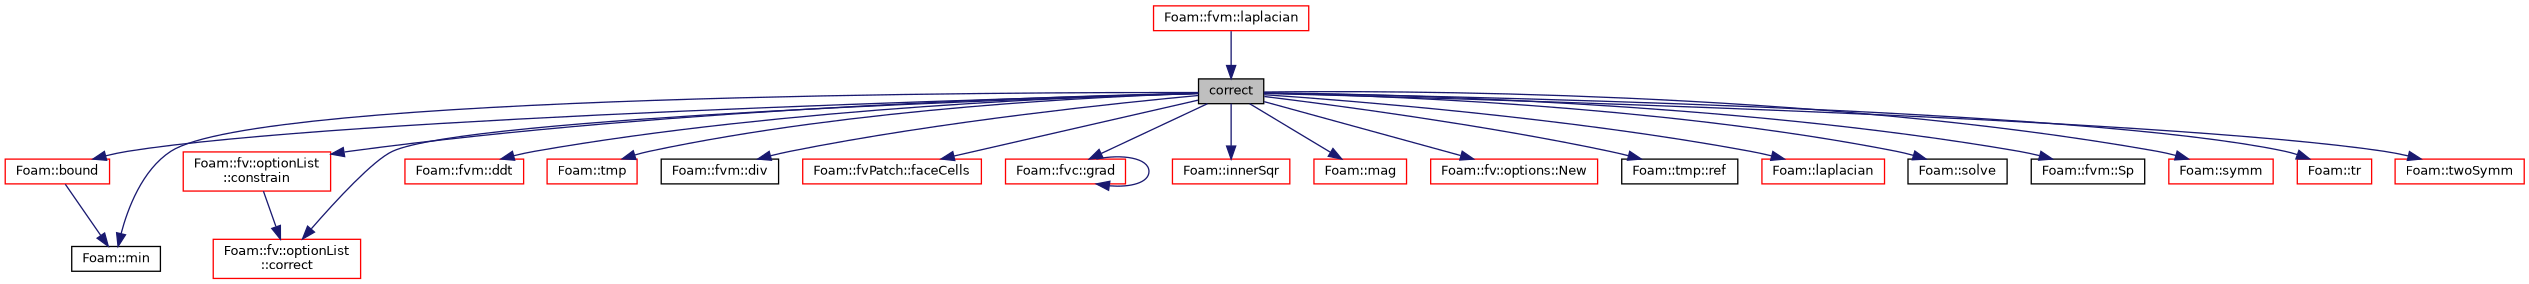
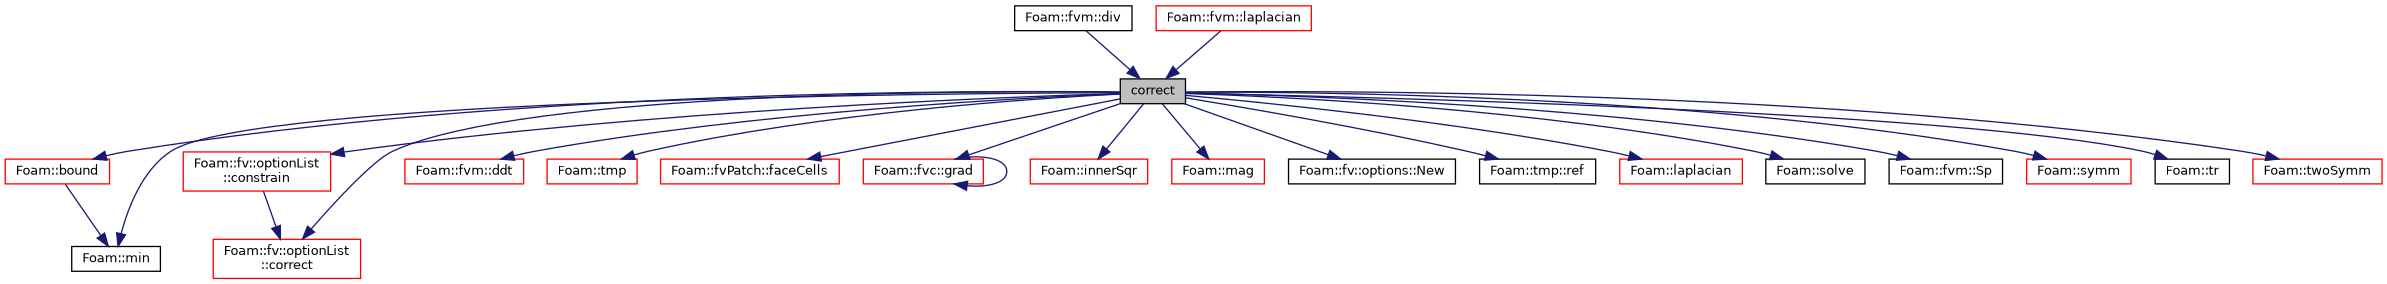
edge "correct" -> "Foam::fvm::div": reversed
node "Foam::fv::options::New": color red -> black
node "Foam::tr": color red -> black
